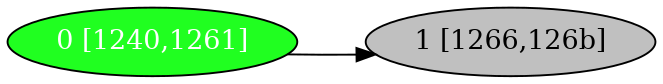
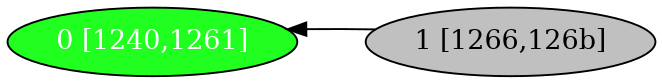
edge "0 [1240,1261]" -> "1 [1266,126b]": reversed
